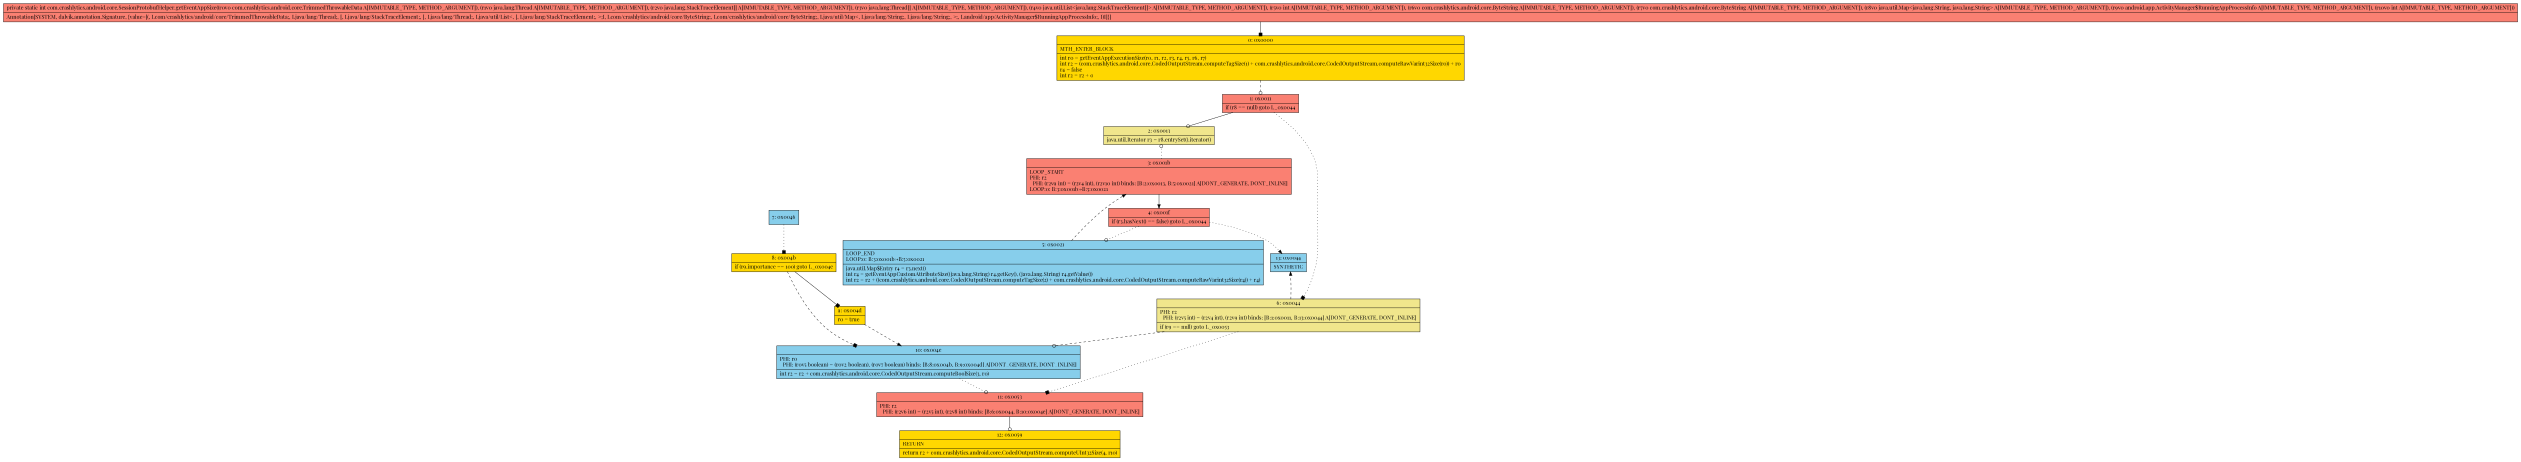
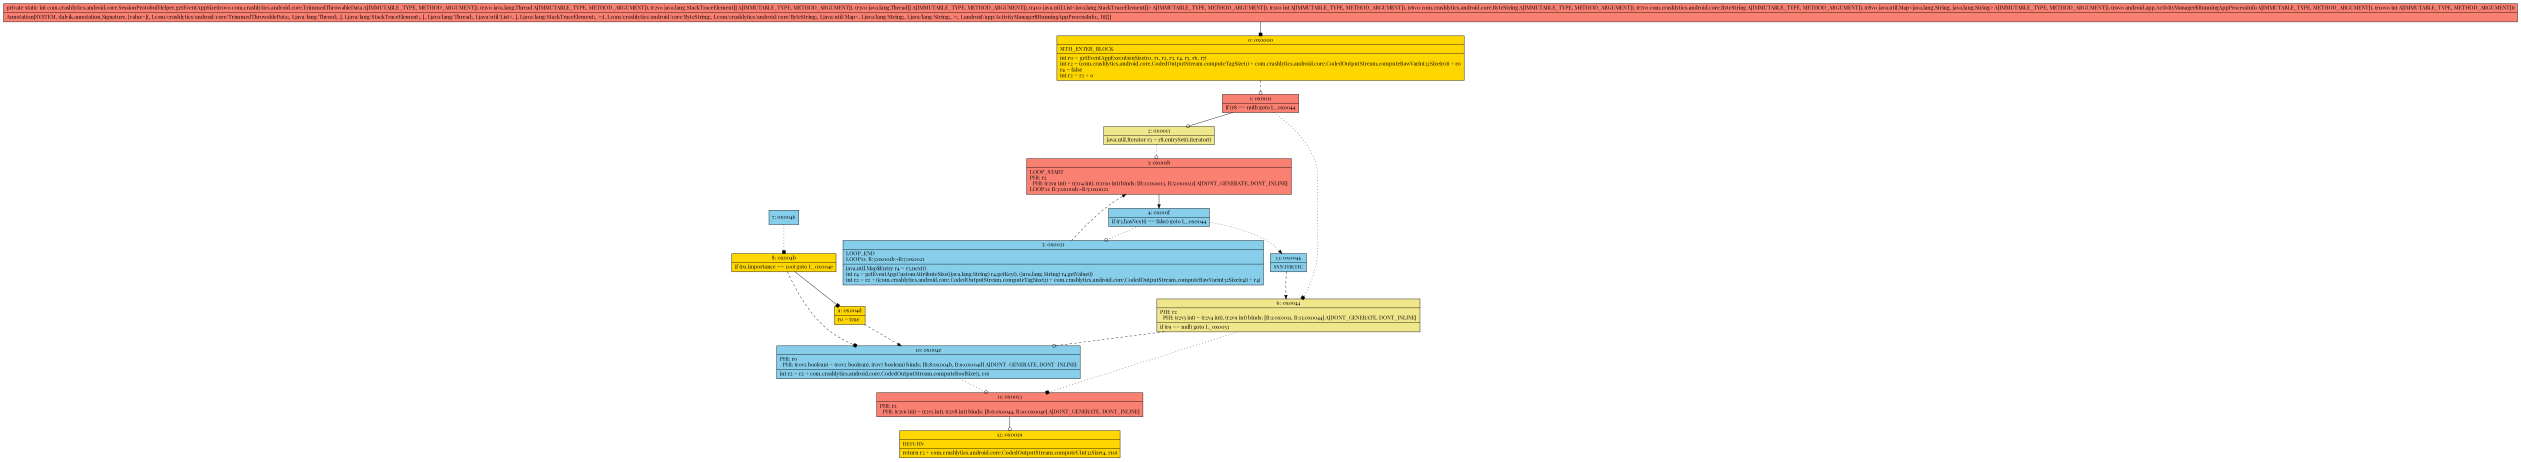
edge "3: 0x001b" -> "2: 0x0013": reversed
node "4: 0x001f": fillcolor salmon -> skyblue
edge "6: 0x0044" -> "13: 0x0044": reversed
